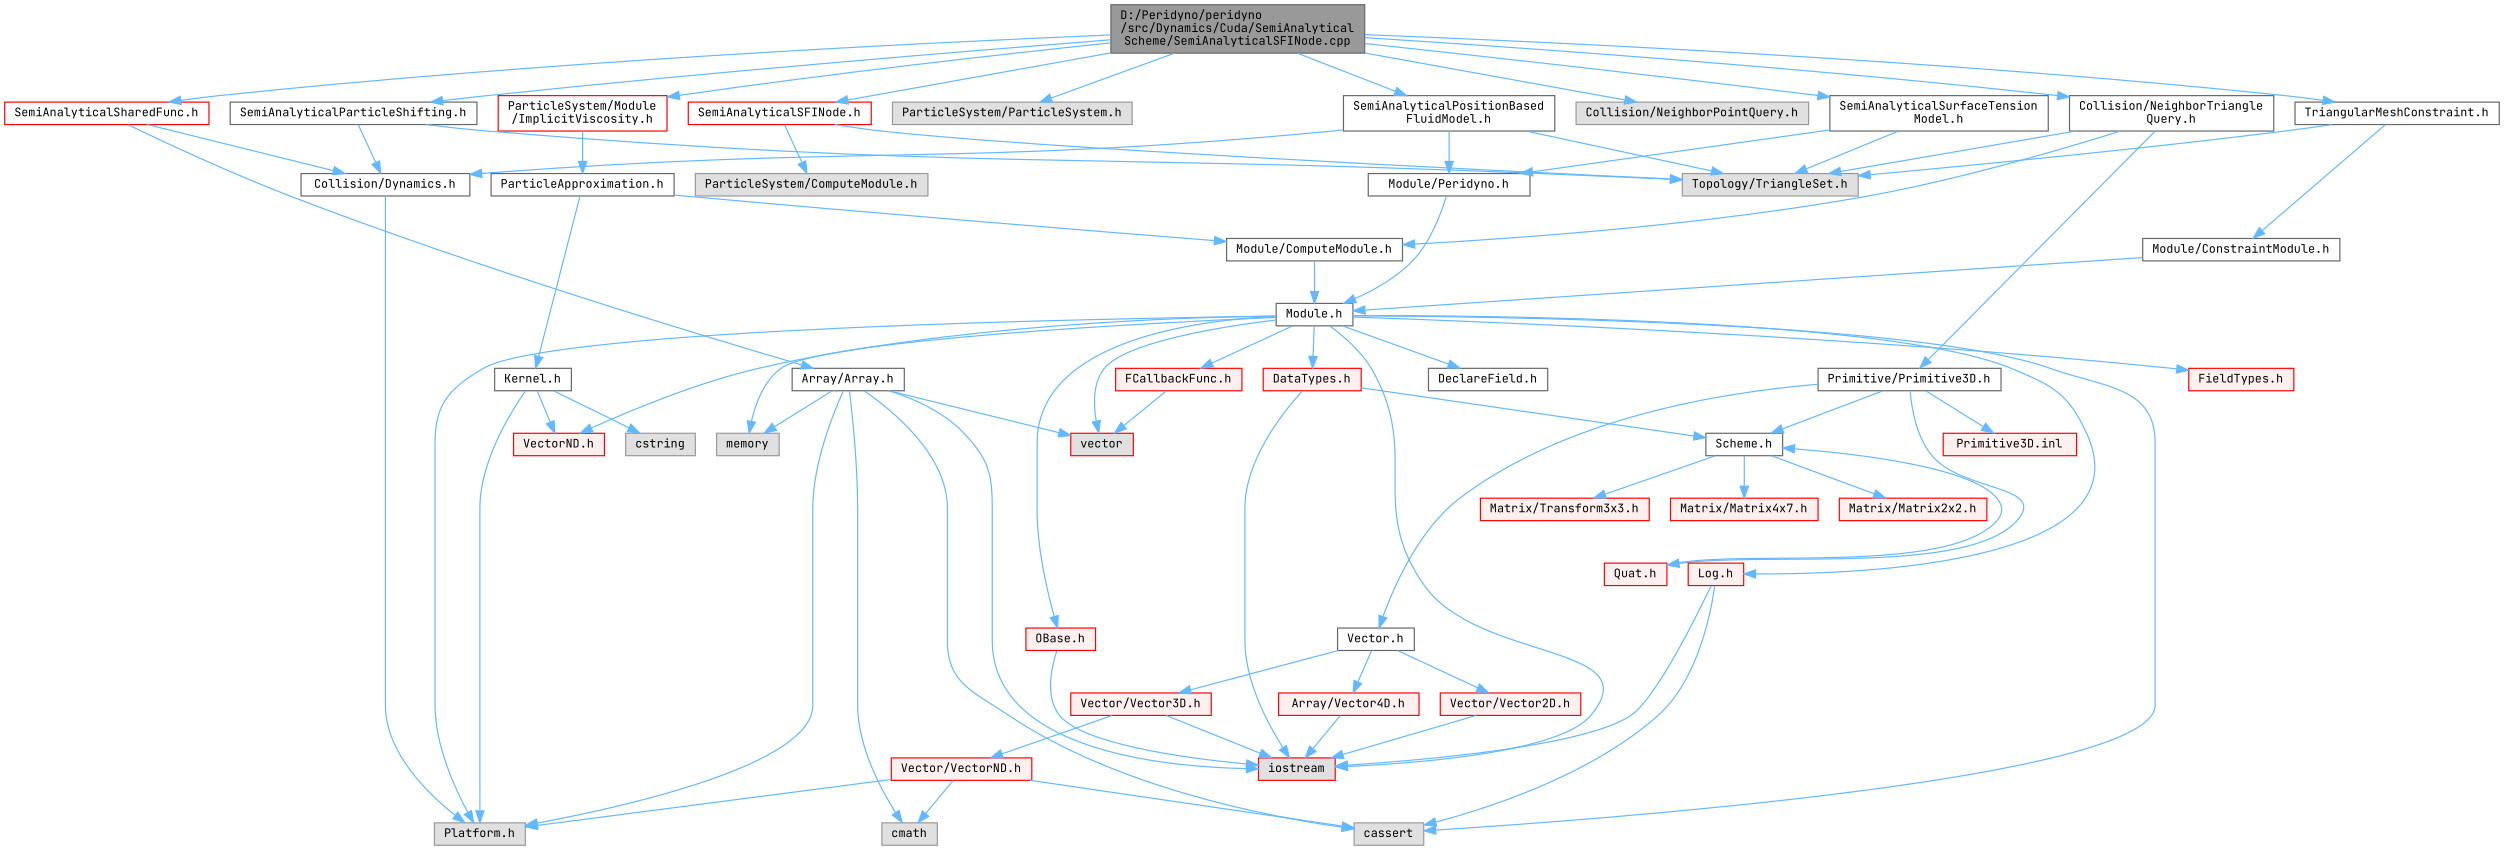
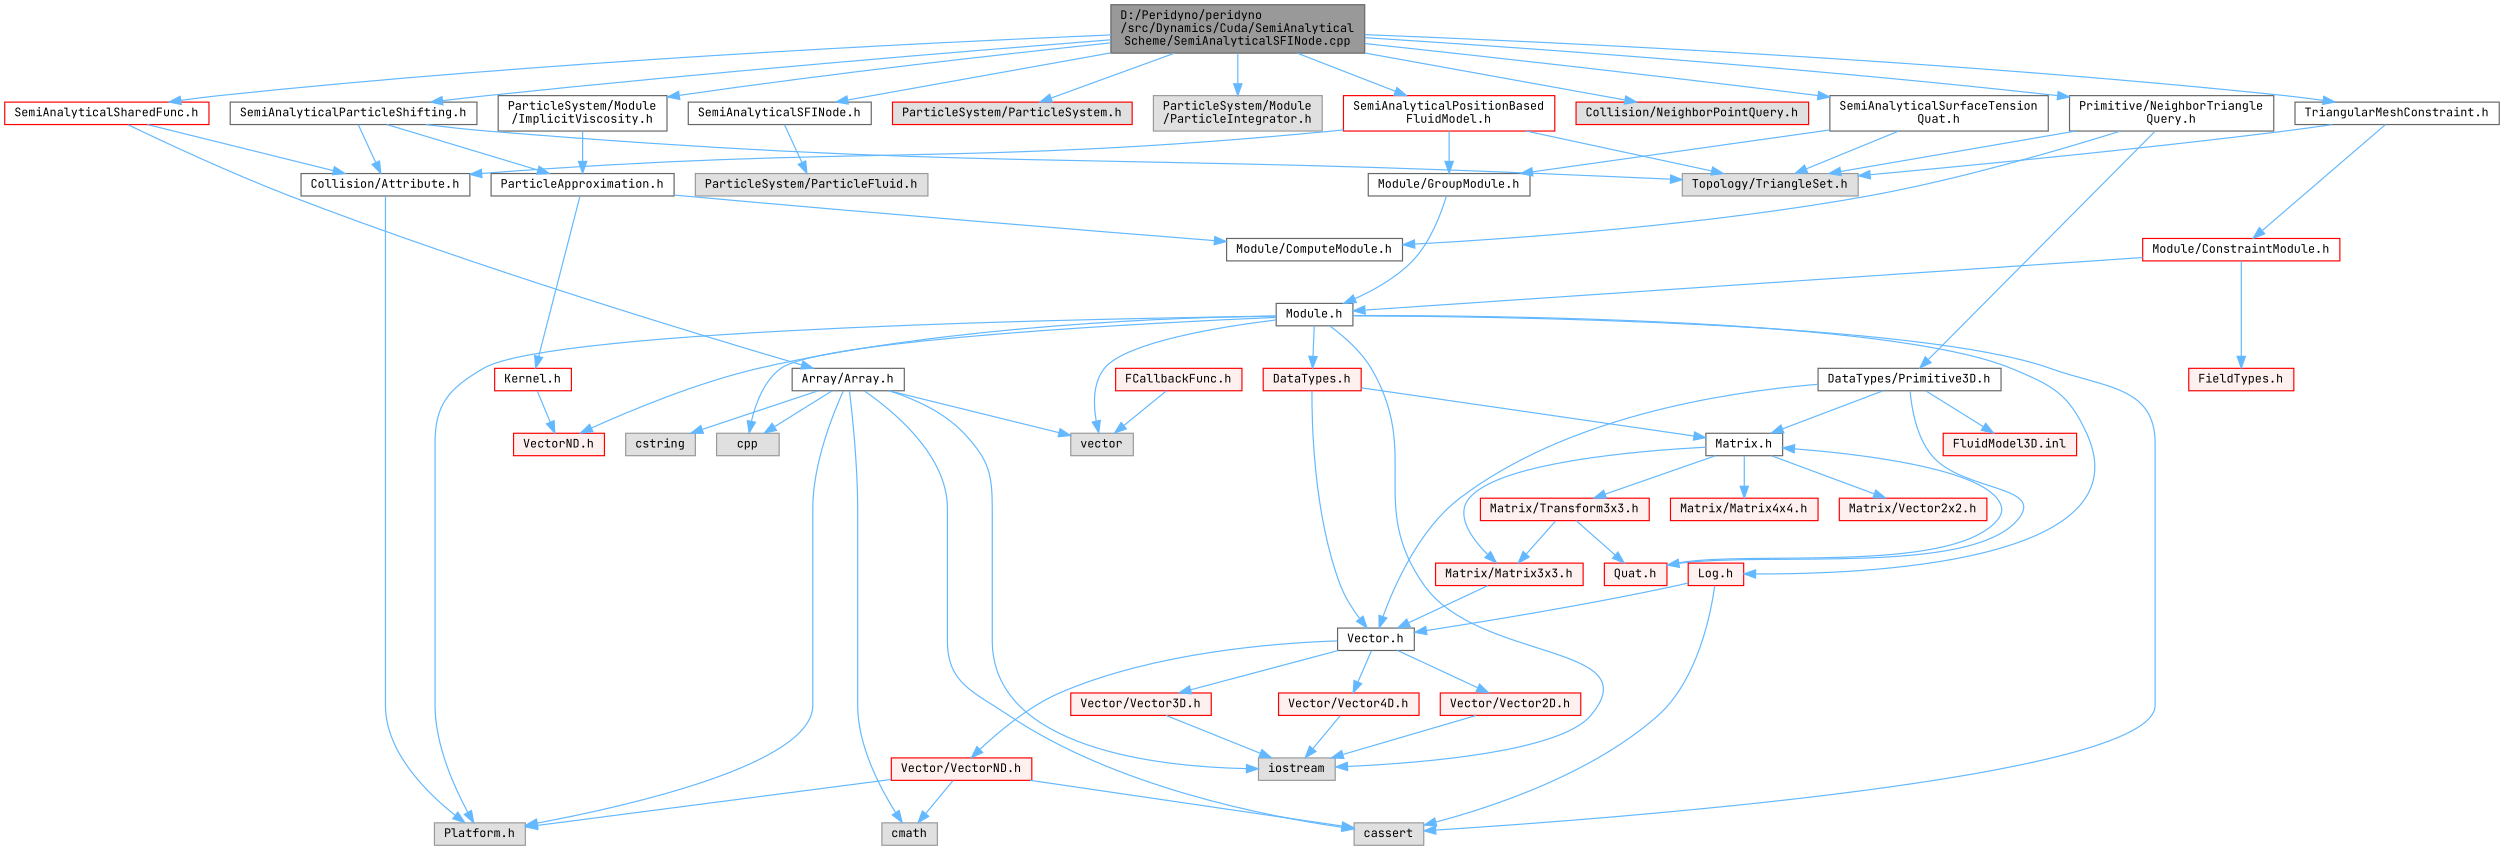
node "ParticleSystem/Module /ImplicitViscosity.h": color red -> grey40
node "SemiAnalyticalSFINode.h": color red -> grey40
node "ParticleSystem/ParticleSystem.h": color grey60 -> red
node "ParticleSystem/Module /ParticleIntegrator.h": added
node "SemiAnalyticalPositionBased FluidModel.h": color grey40 -> red
node "Collision/NeighborPointQuery.h": color grey60 -> red
node "SemiAnalyticalSurfaceTension Model.h": label "SemiAnalyticalSurfaceTension Model.h" -> "SemiAnalyticalSurfaceTension Quat.h"
node "Collision/NeighborTriangle Query.h": label "Collision/NeighborTriangle Query.h" -> "Primitive/NeighborTriangle Query.h"
edge "SemiAnalyticalParticleShifting.h" -> "ParticleApproximation.h": added
edge "SemiAnalyticalSFINode.h" -> "Topology/TriangleSet.h": removed
node "Collision/Dynamics.h": label "Collision/Dynamics.h" -> "Collision/Attribute.h"
node "ParticleSystem/ComputeModule.h": label "ParticleSystem/ComputeModule.h" -> "ParticleSystem/ParticleFluid.h"
node "Module/Peridyno.h": label "Module/Peridyno.h" -> "Module/GroupModule.h"
node "Module/ConstraintModule.h": color grey40 -> red
edge "Module/ComputeModule.h" -> "Module.h": removed
edge "Module.h" -> "FieldTypes.h": now "Module/ConstraintModule.h" -> "FieldTypes.h"
edge "Module.h" -> "FCallbackFunc.h": removed
node "Kernel.h": color grey40 -> red
node "DeclareField.h": removed
node "Primitive/Primitive3D.h": label "Primitive/Primitive3D.h" -> "DataTypes/Primitive3D.h"
edge "Kernel.h" -> "cstring": now "Array/Array.h" -> "cstring"
node "memory": label "memory" -> "cpp"
node "vector": color red -> grey60
node "Scheme.h": label "Scheme.h" -> "Matrix.h"
node "Primitive3D.inl": label "Primitive3D.inl" -> "FluidModel3D.inl"
node "Matrix/Matrix4x7.h": label "Matrix/Matrix4x7.h" -> "Matrix/Matrix4x4.h"
node "Matrix/Matrix2x2.h": label "Matrix/Matrix2x2.h" -> "Matrix/Vector2x2.h"
edge "Matrix/Transform3x3.h" -> "Quat.h": added
edge "DataTypes.h" -> "iostream": now "DataTypes.h" -> "Vector.h"
node "Matrix/Matrix3x3.h": added
edge "Kernel.h" -> "Platform.h": removed
node "OBase.h": removed
node "Array/Vector4D.h": label "Array/Vector4D.h" -> "Vector/Vector4D.h"
edge "Log.h" -> "iostream": now "Log.h" -> "Vector.h"
edge "Vector/Vector3D.h" -> "Vector/VectorND.h": now "Vector.h" -> "Vector/VectorND.h"
node "iostream": color red -> grey60
